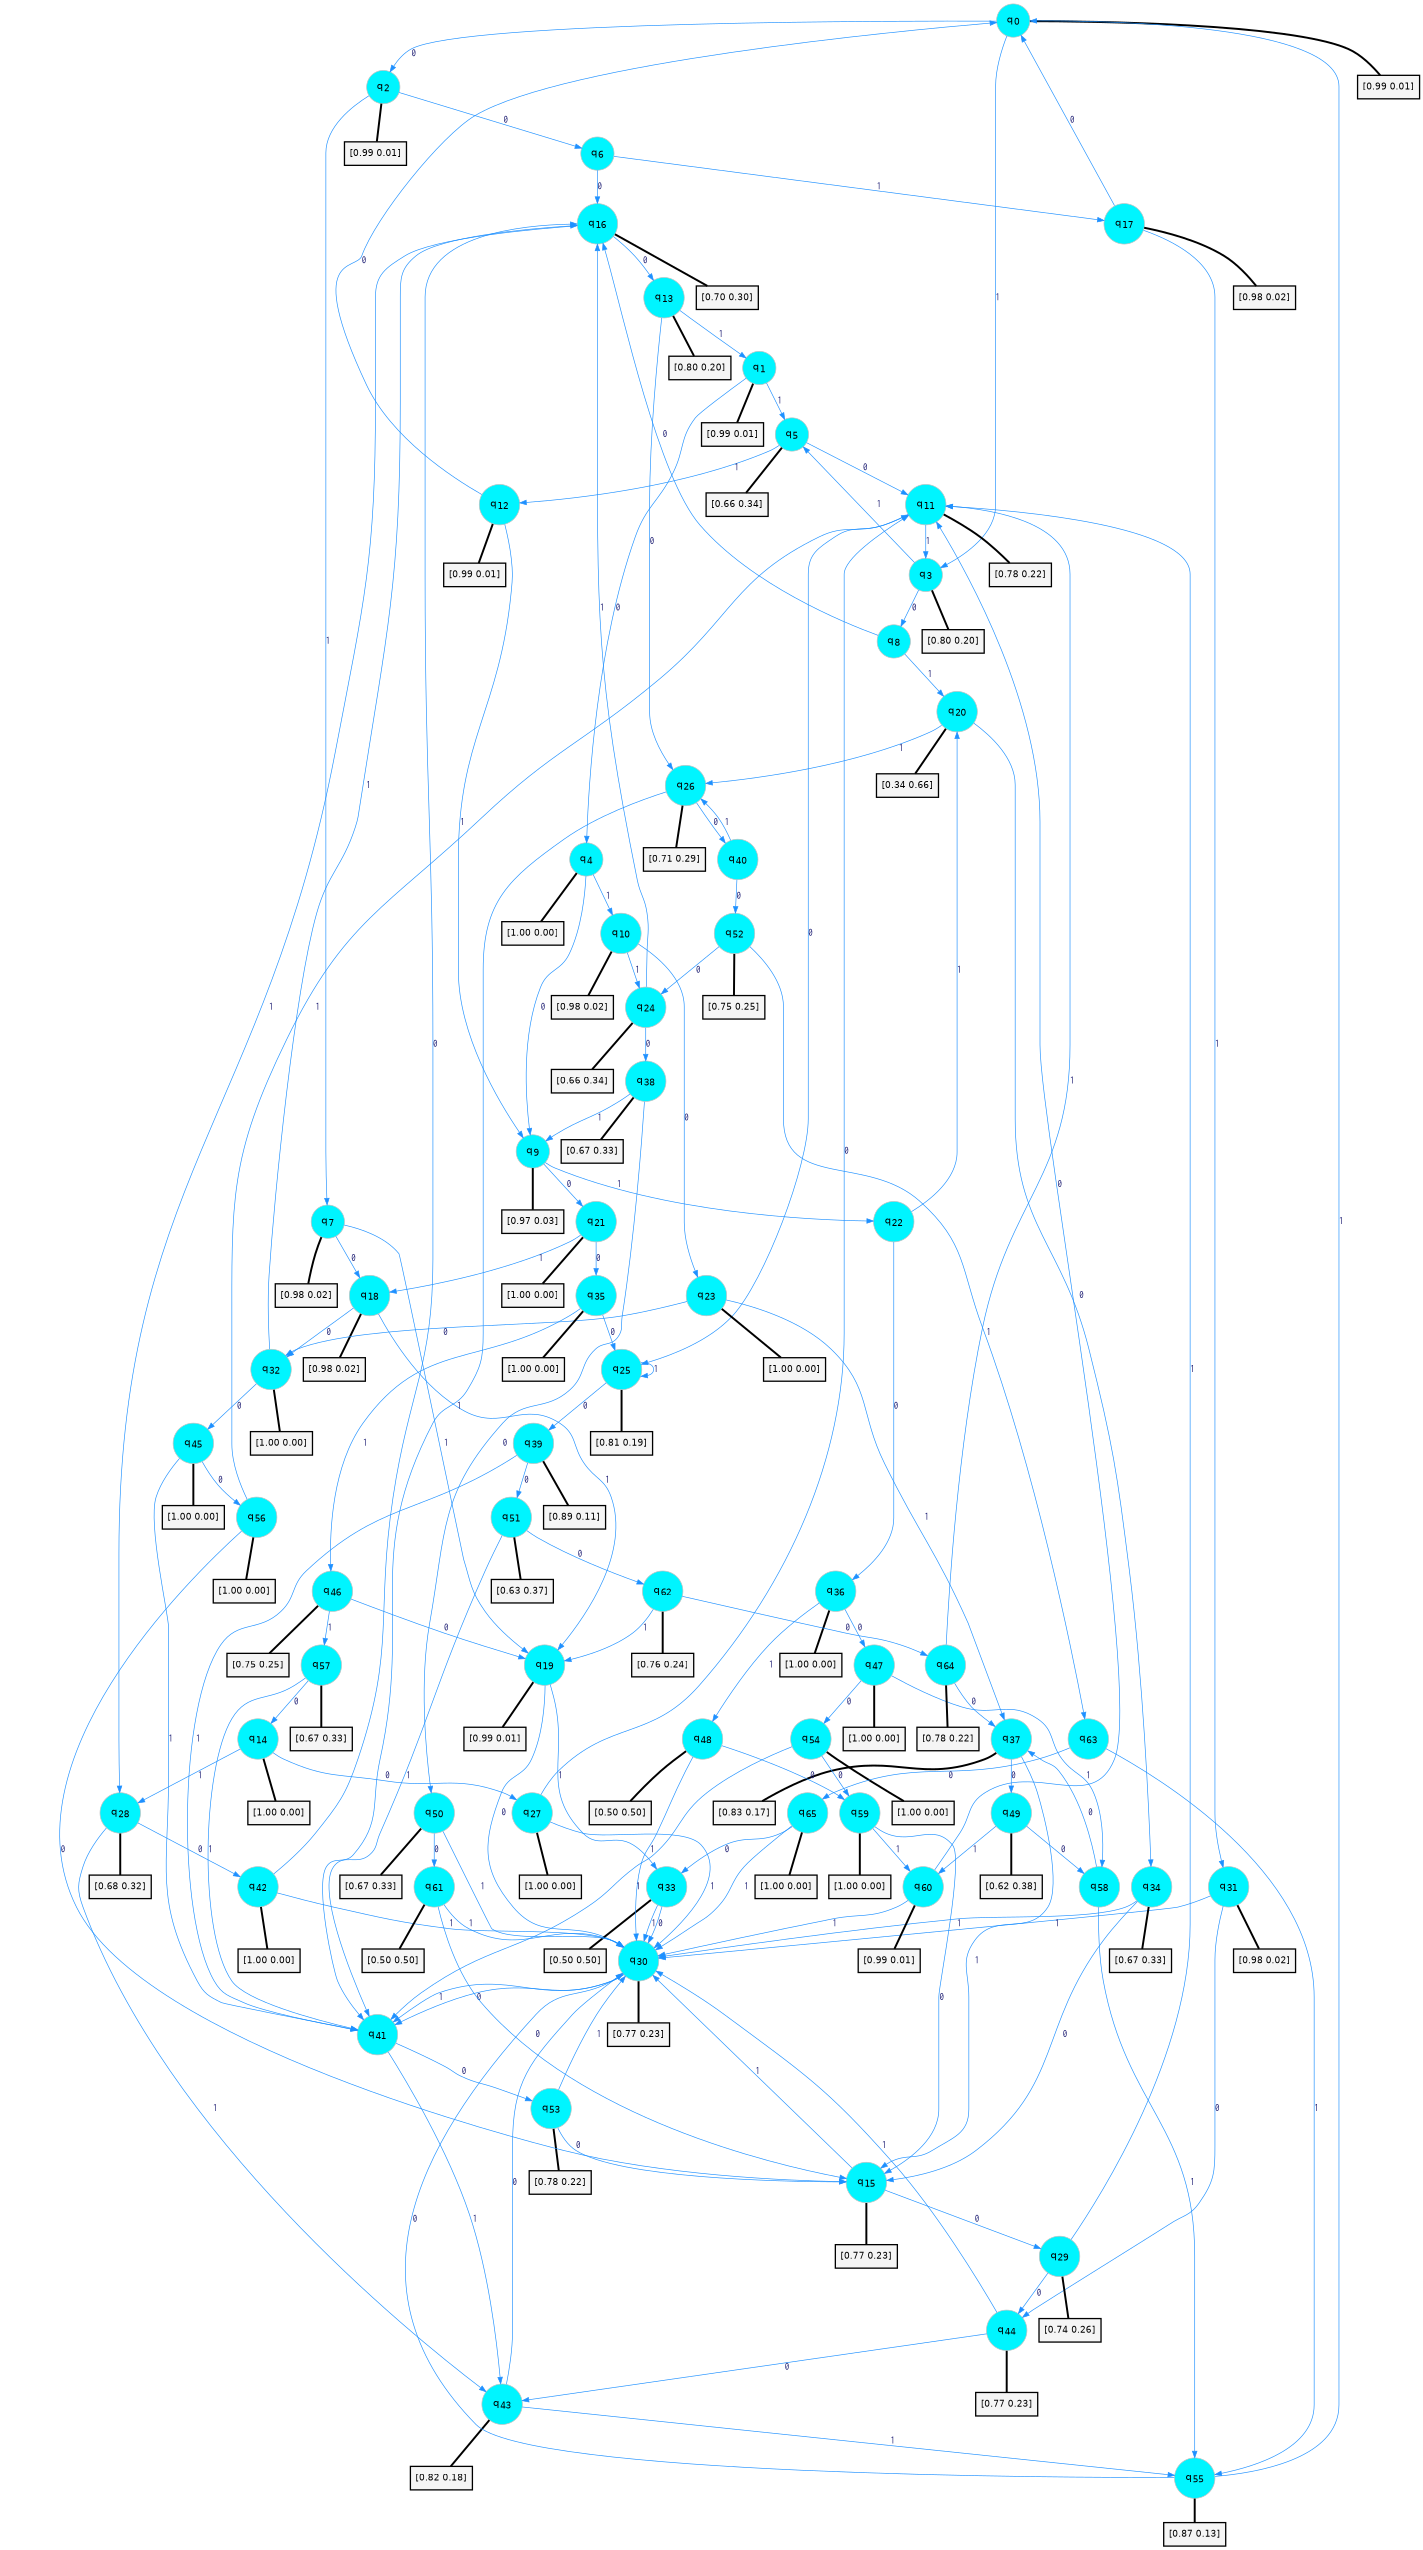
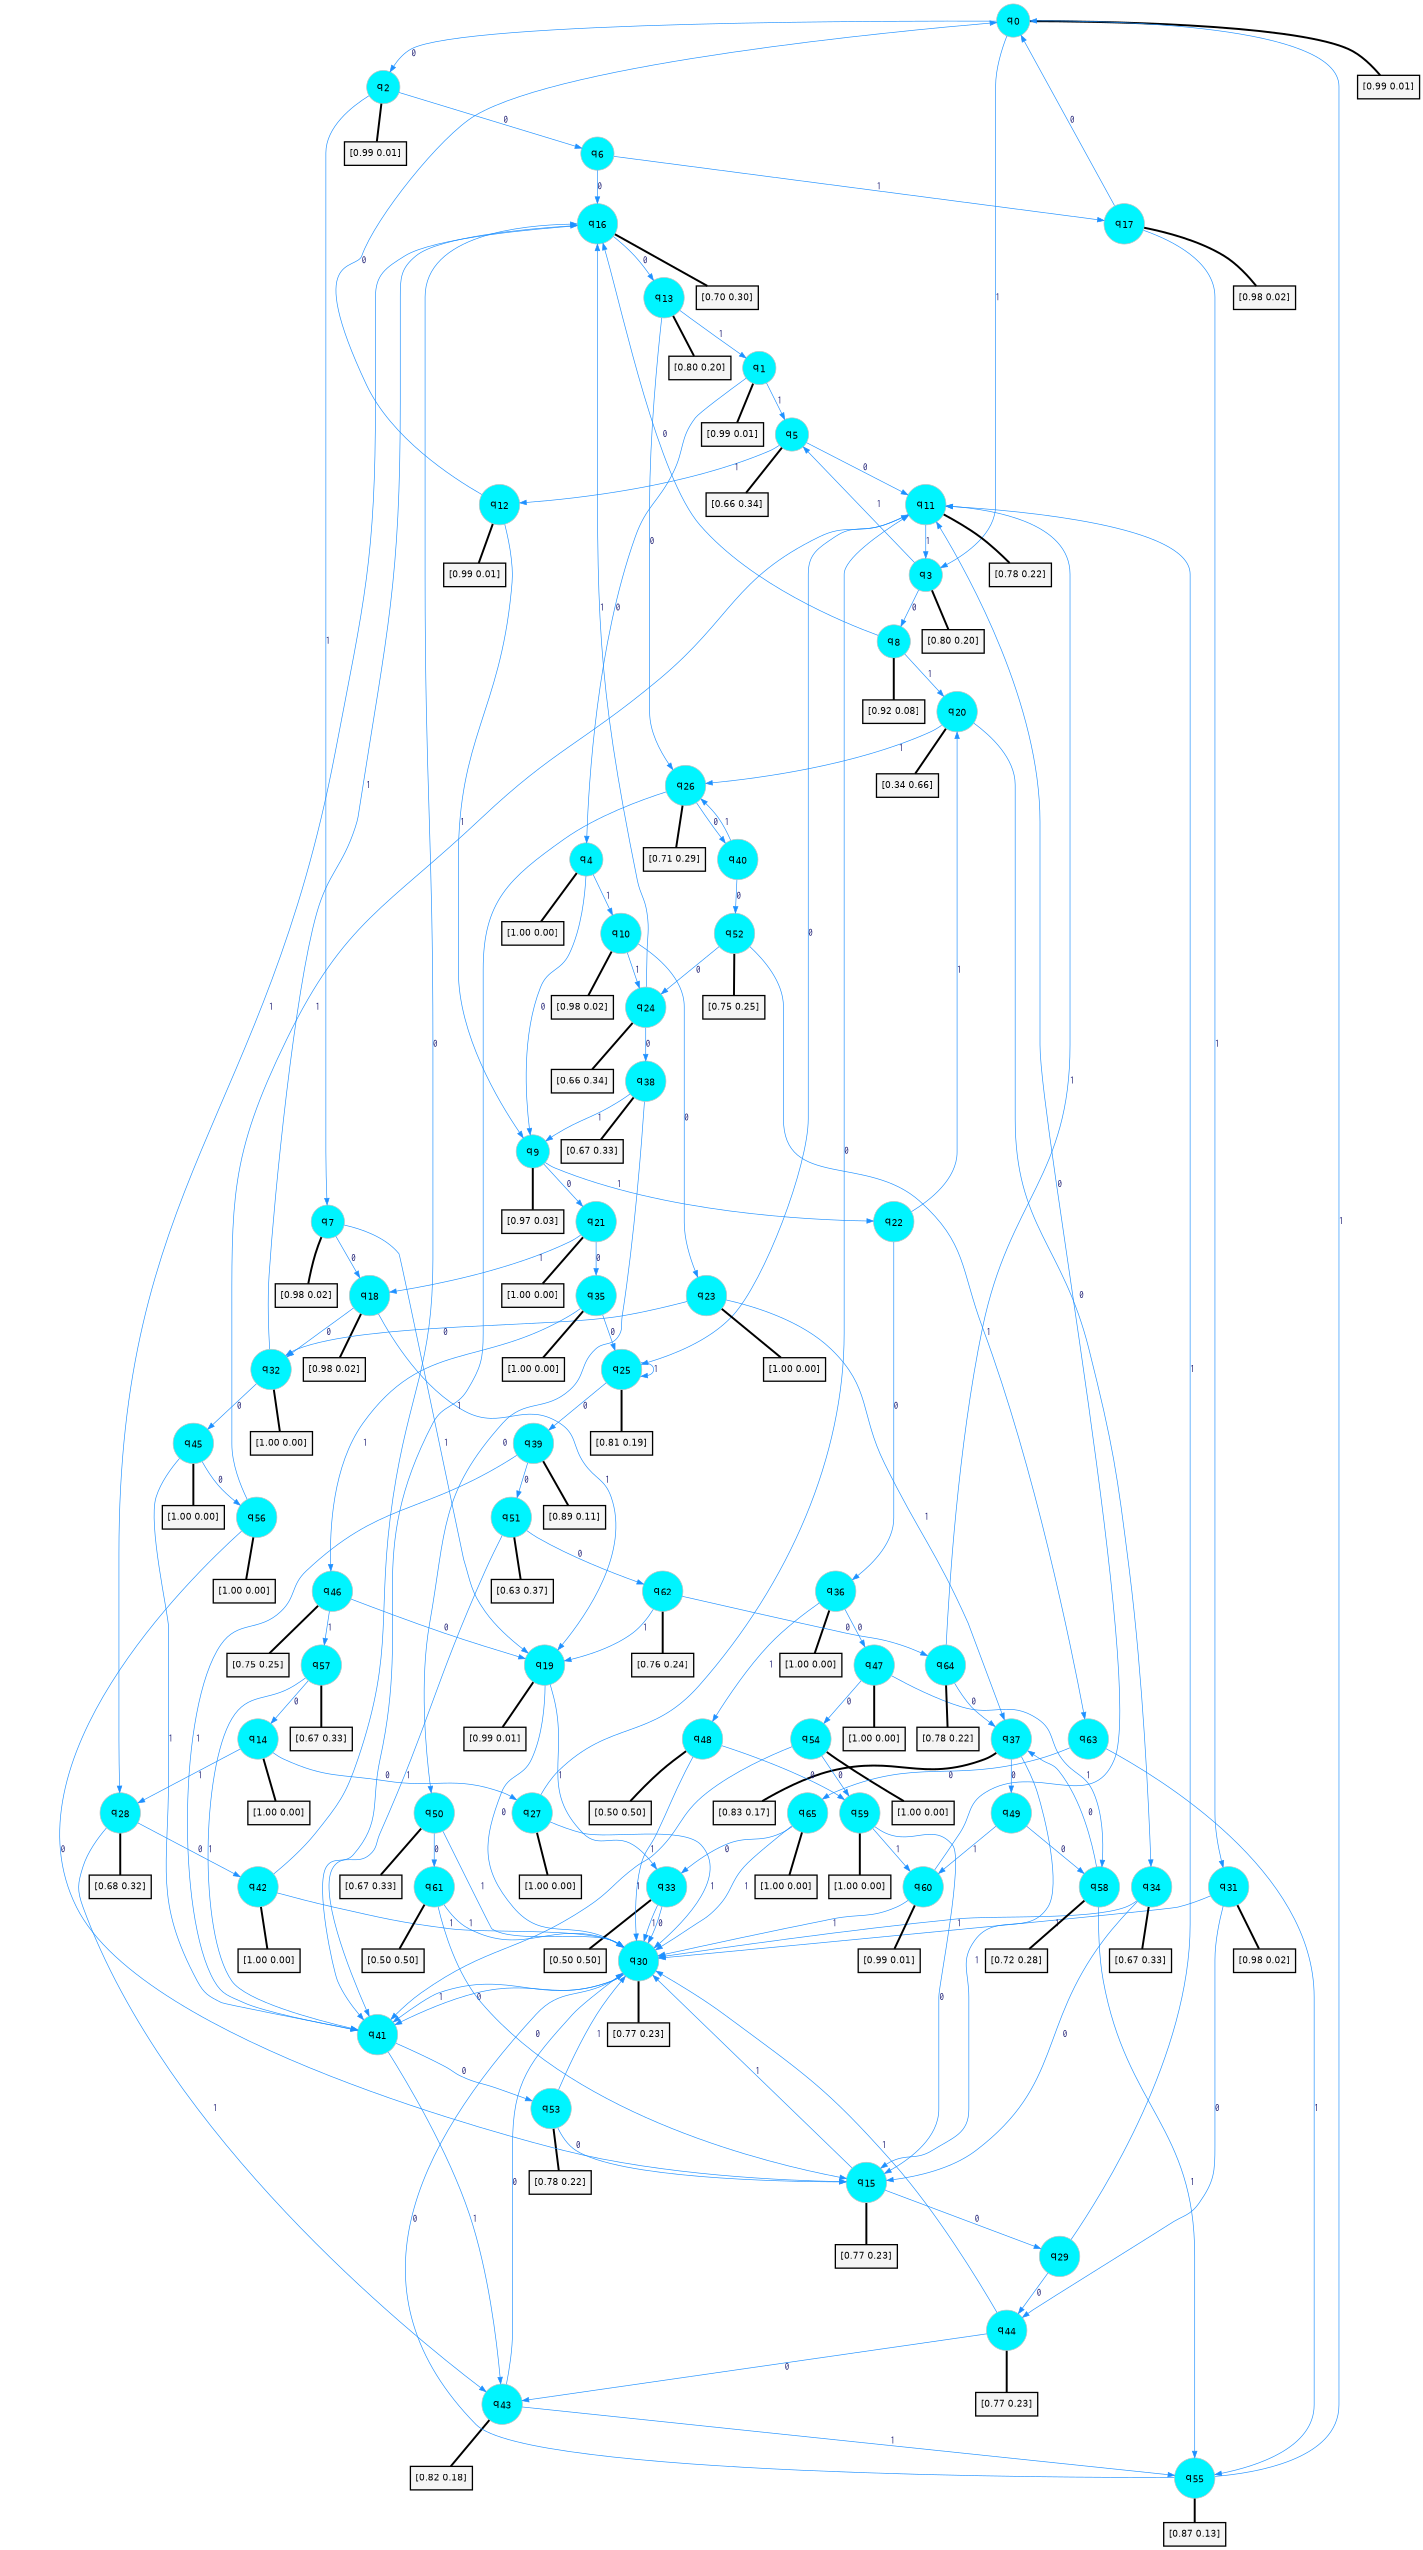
node "[0.92 0.08]": added
node "[0.62 0.38]": removed
node "[0.72 0.28]": added
node "[0.74 0.26]": removed
